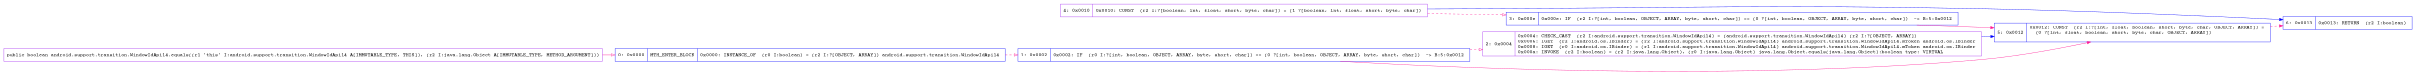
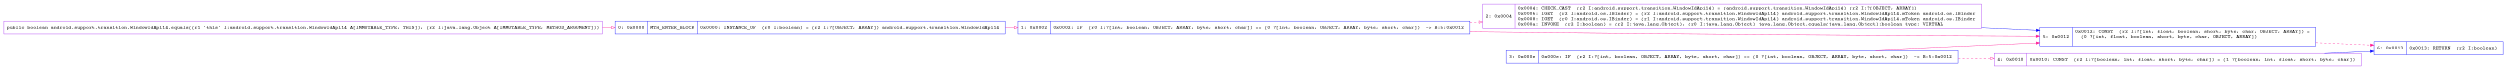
edge "4: 0x0010" -> "3: 0x000e": reversed
edge "0: 0x0000" -> "1: 0x0002": style dashed -> solid
